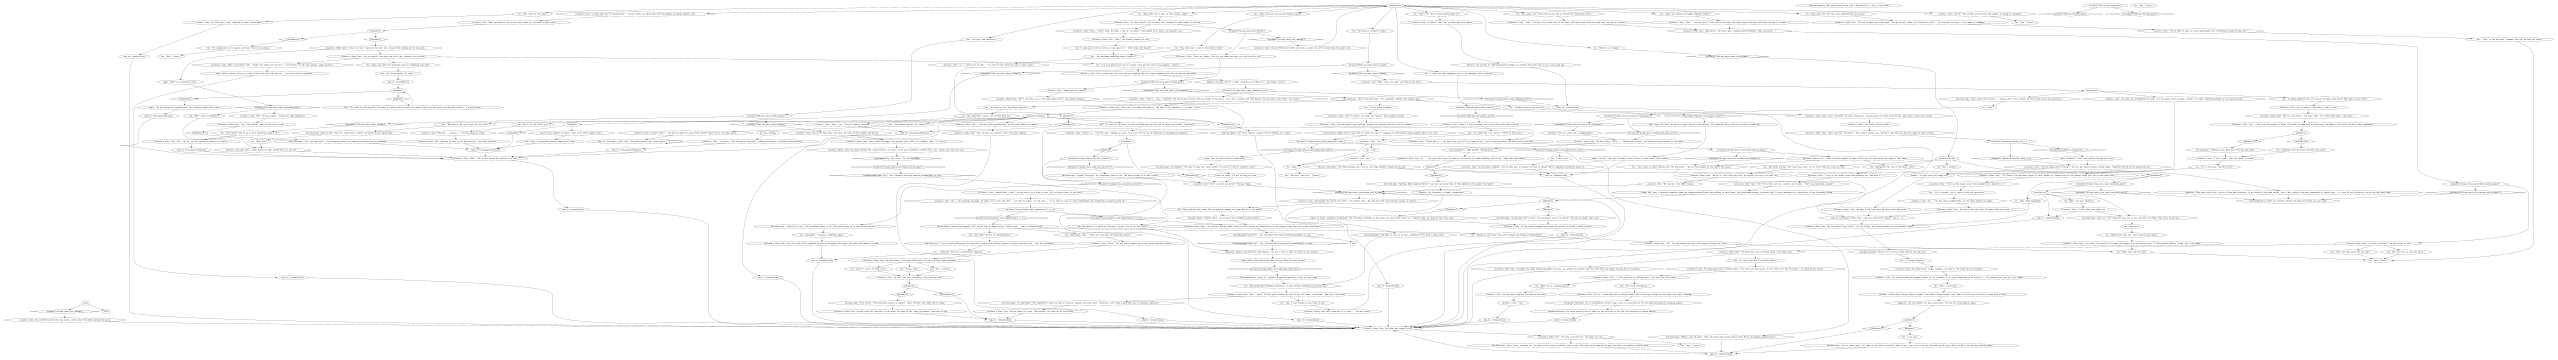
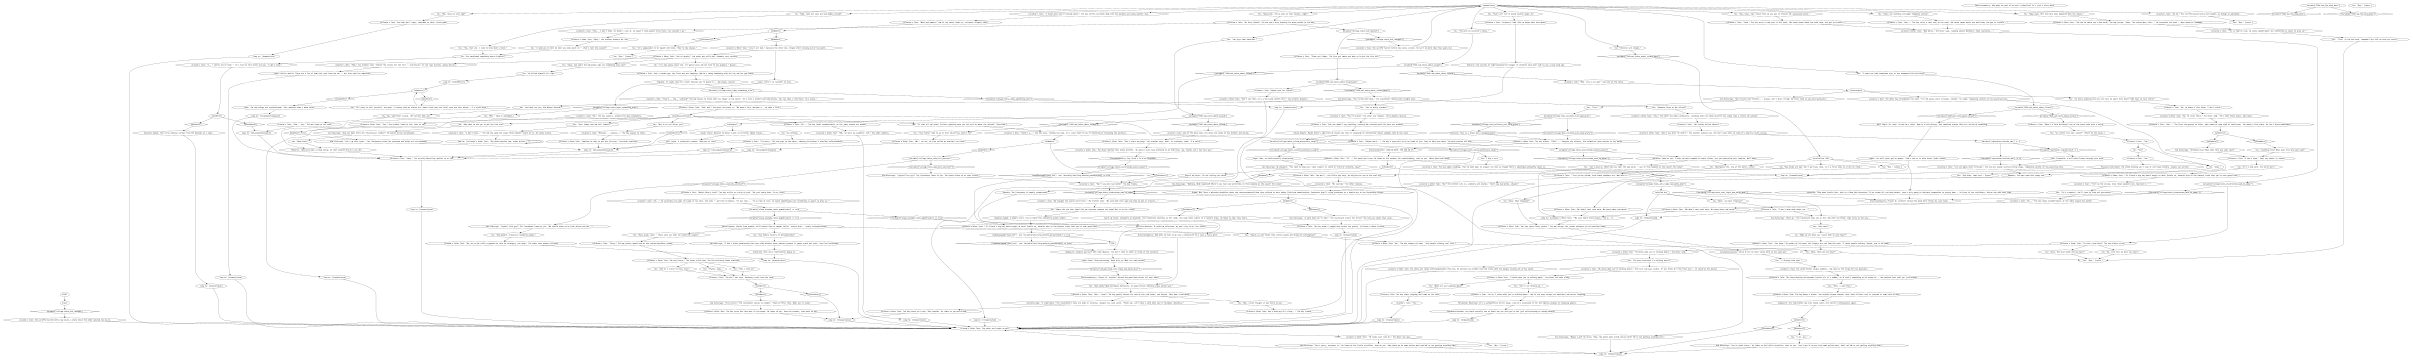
node "Volition: This is a shame and a disappointment.": shape ellipse -> diamond
edge "input" -> "START": reversed
